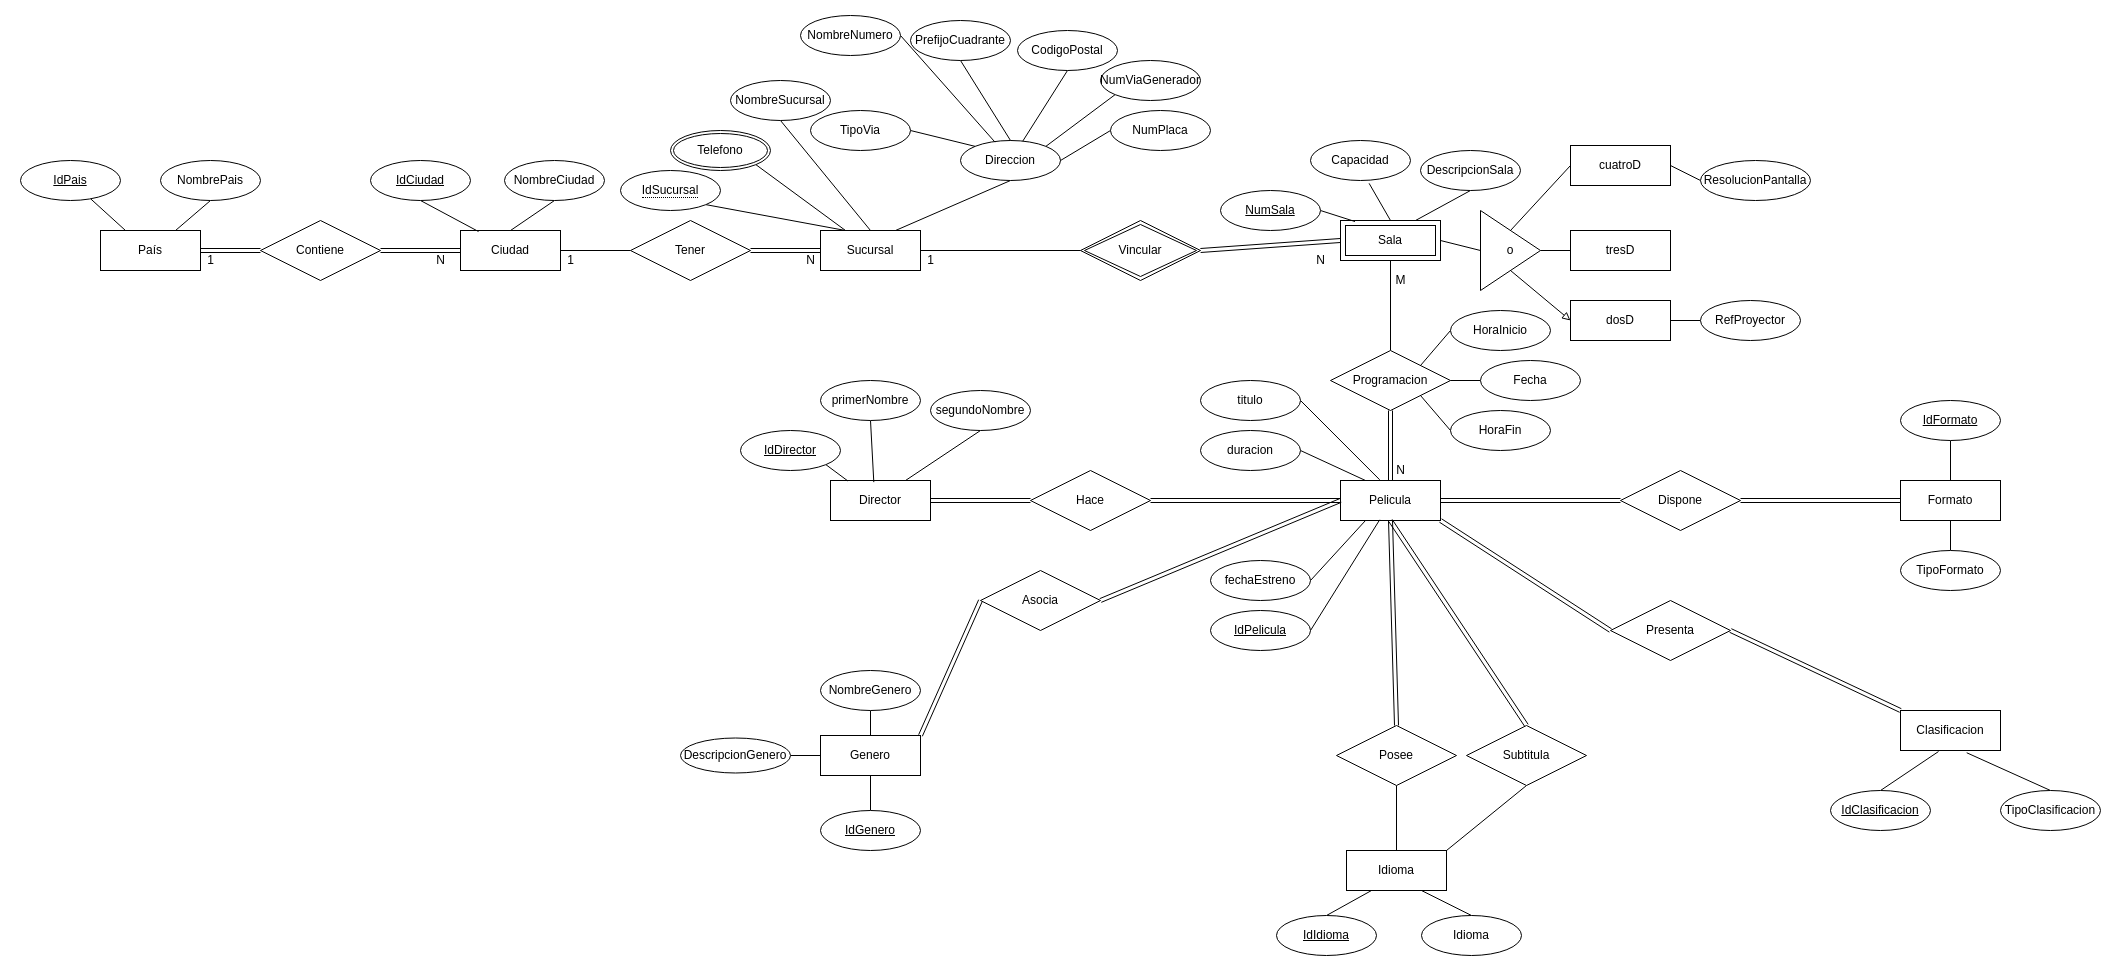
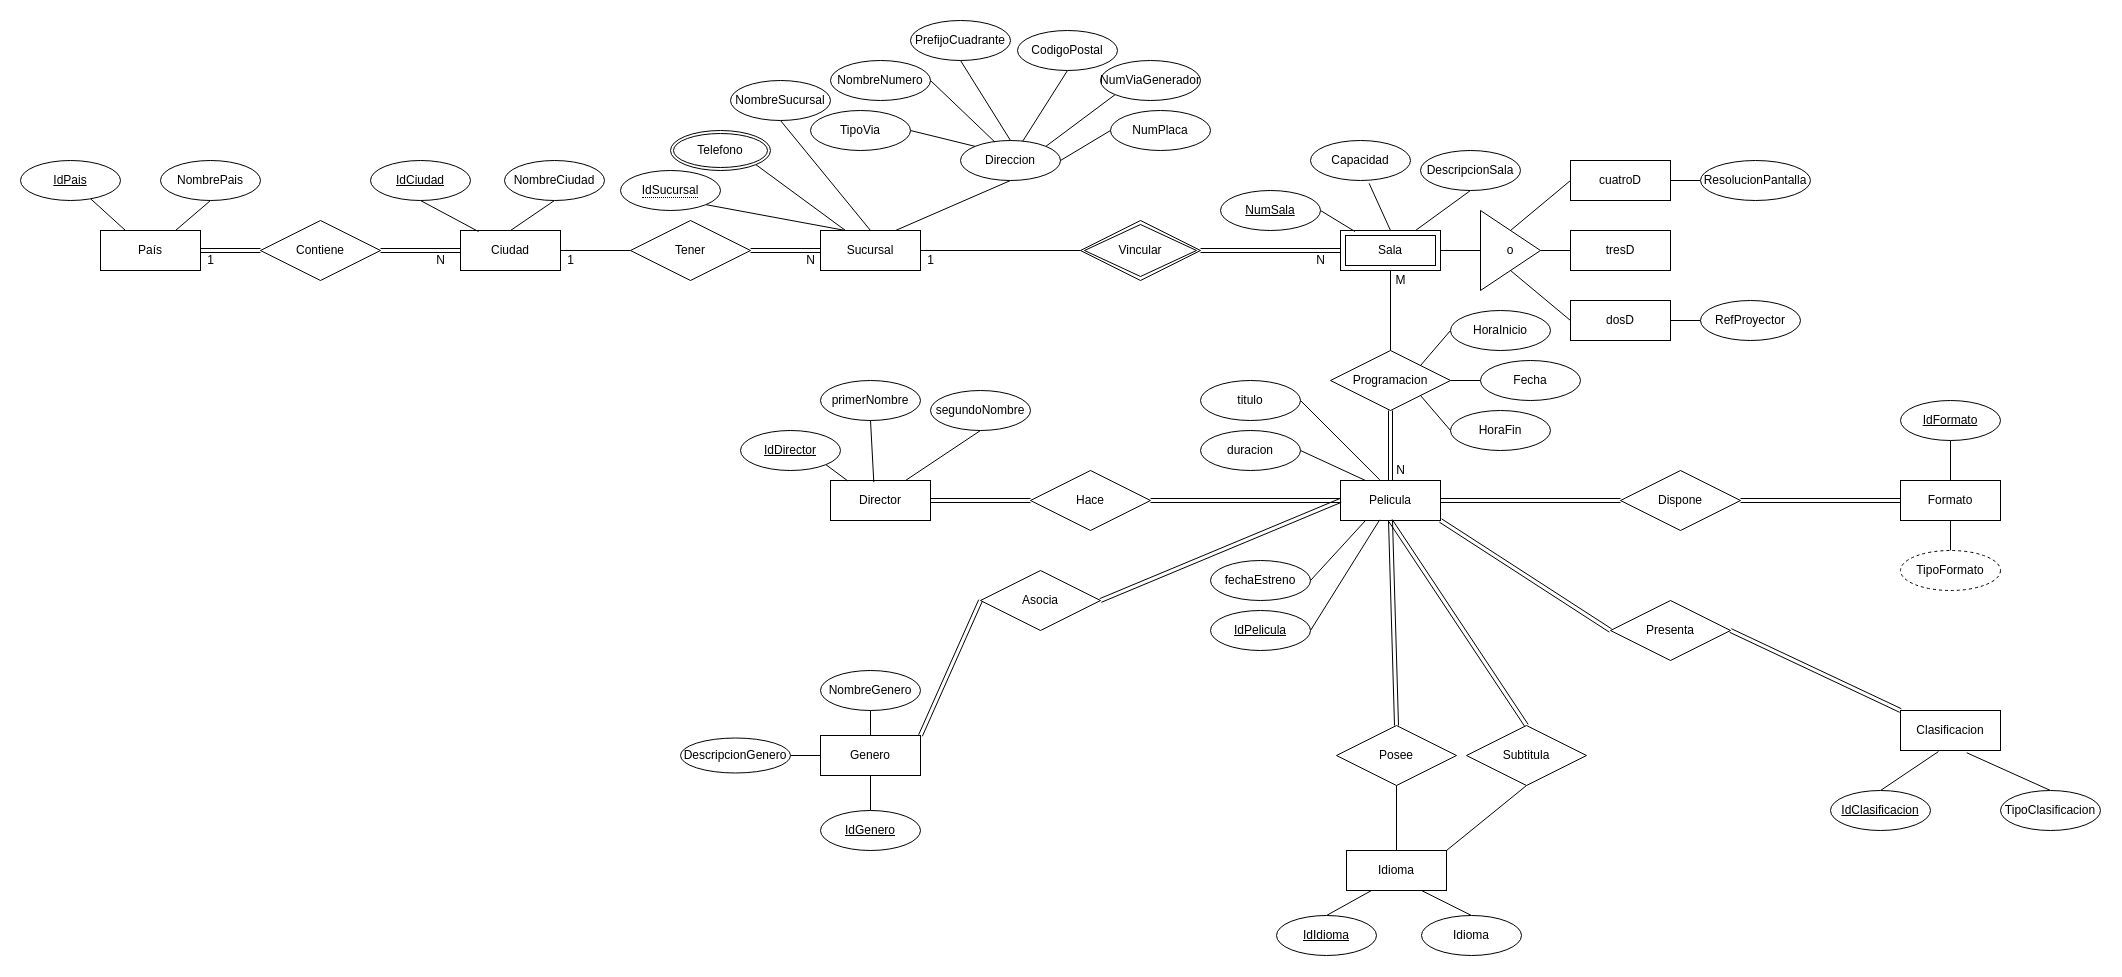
node "NombreNumero": moved (851, 36) -> (881, 81)
node "cuatroD": moved (1621, 166) -> (1621, 181)
node "Sala": moved (1391, 241) -> (1391, 251)
edge "o" -> "dosD": arrowhead block -> none
node "TipoFormato": style solid -> dashed
